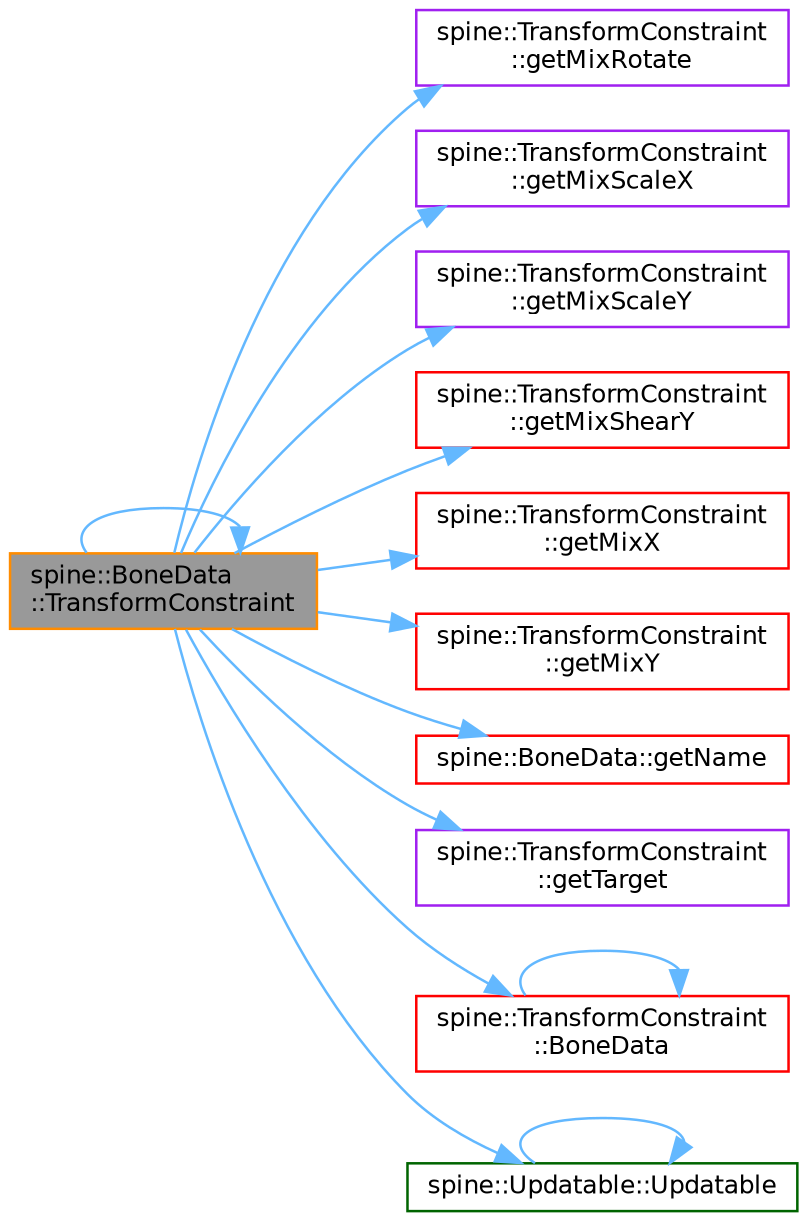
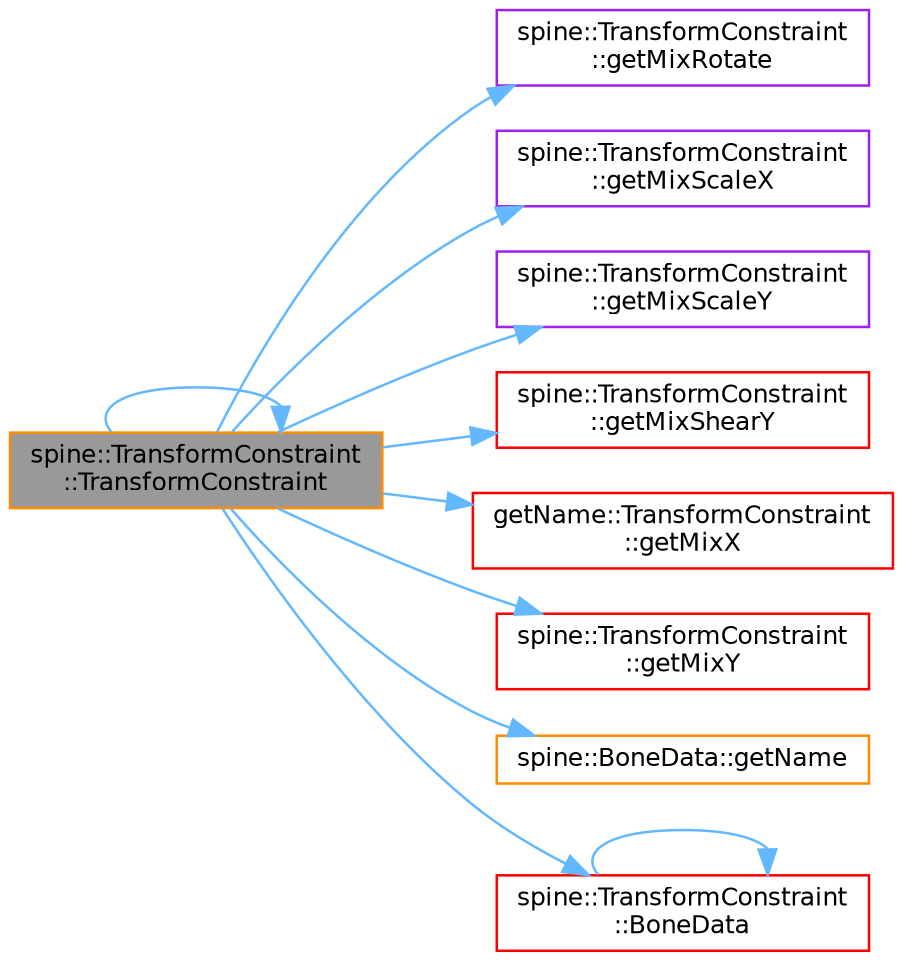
node "spine::TransformConstraint ::getMixX": label "spine::TransformConstraint ::getMixX" -> "getName::TransformConstraint ::getMixX"
node "spine::BoneData ::TransformConstraint": label "spine::BoneData ::TransformConstraint" -> "spine::TransformConstraint ::TransformConstraint"
node "spine::BoneData::getName": color red -> darkorange
node "spine::TransformConstraint ::getTarget": removed
node "spine::Updatable::Updatable": removed
